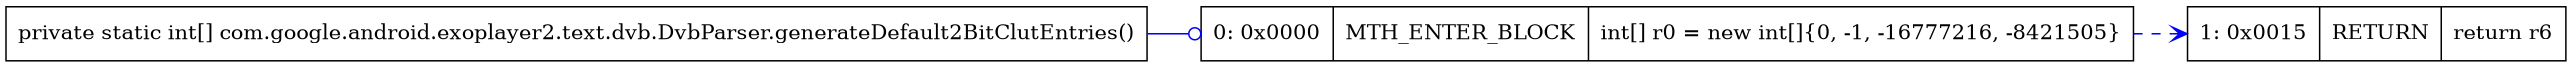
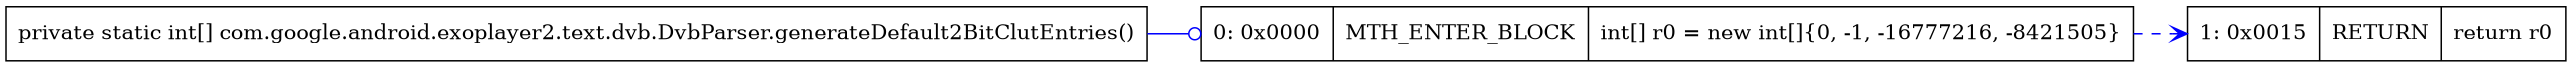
node "1: 0x0015": text "return r6" -> "return r0"
